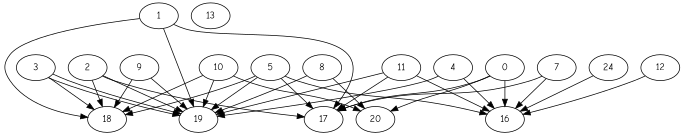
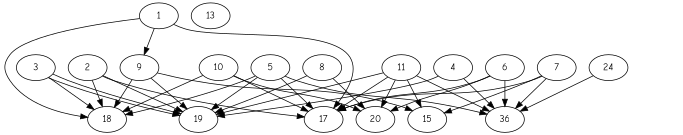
edge "1" -> "19": now "1" -> "9"
node "0": label "0" -> "6"
node "12": removed
edge "10" -> "19": now "10" -> "17"
edge "11" -> "20": added
node "15": added
node "16": label "16" -> "36"
